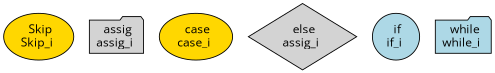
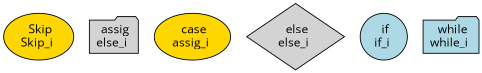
node "assig assig_i": label "assig assig_i" -> "assig else_i"
node "case case_i": label "case case_i" -> "case assig_i"
node "else assig_i": label "else assig_i" -> "else else_i"
